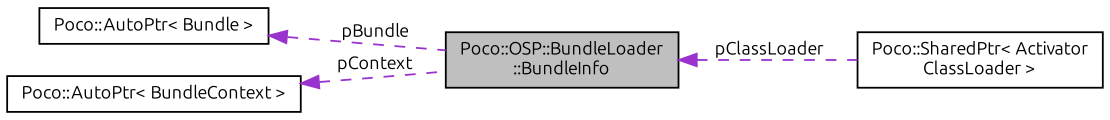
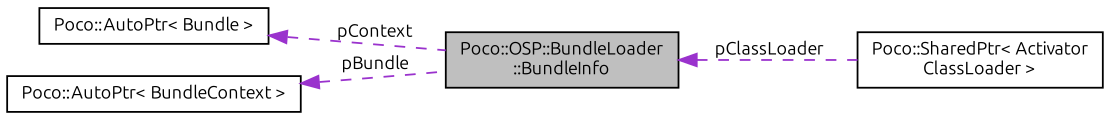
edge "Poco::OSP::BundleLoader ::BundleInfo" -> "Poco::AutoPtr< Bundle >": label " pBundle" -> " pContext"
edge "Poco::OSP::BundleLoader ::BundleInfo" -> "Poco::AutoPtr< BundleContext >": label " pContext" -> " pBundle"
